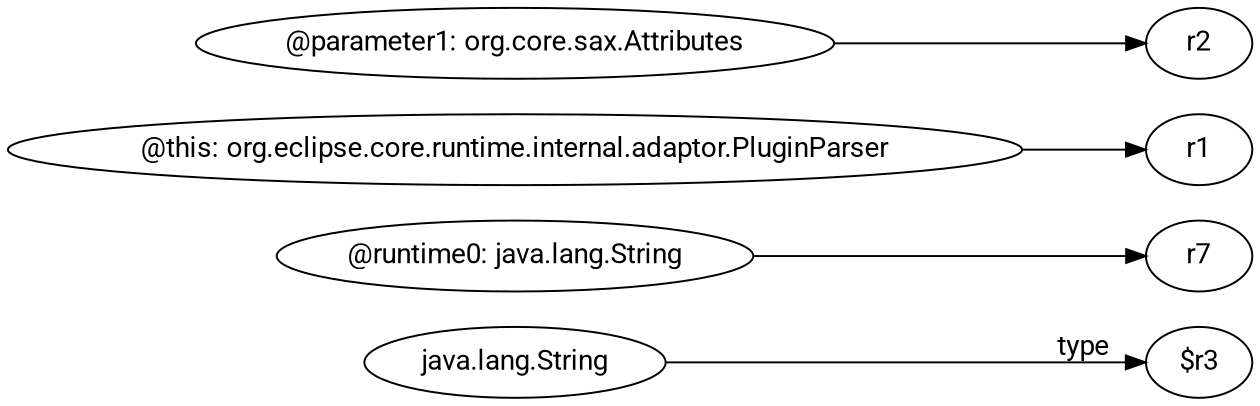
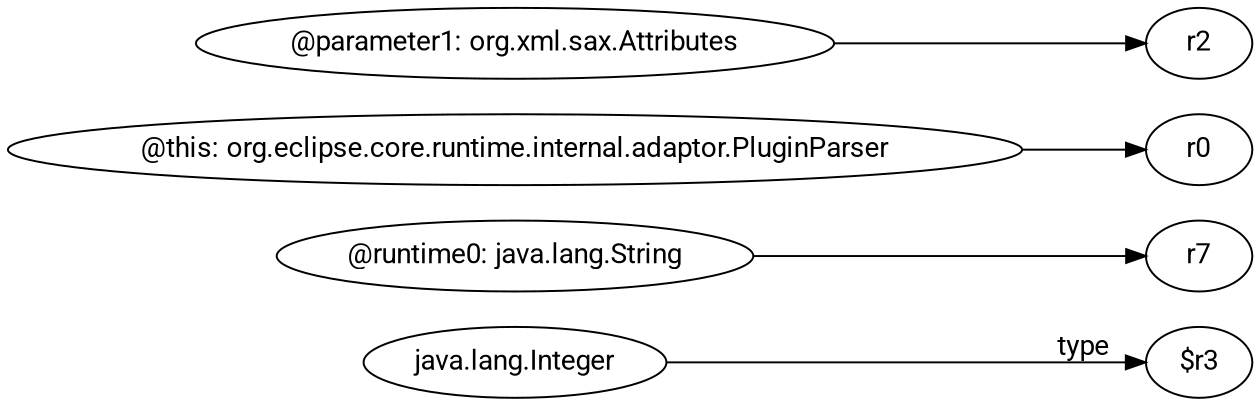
node "@parameter1: org.core.sax.Attributes": label "@parameter1: org.core.sax.Attributes" -> "@parameter1: org.xml.sax.Attributes"
node "r1": label "r1" -> "r0"
node "java.lang.String": label "java.lang.String" -> "java.lang.Integer"
